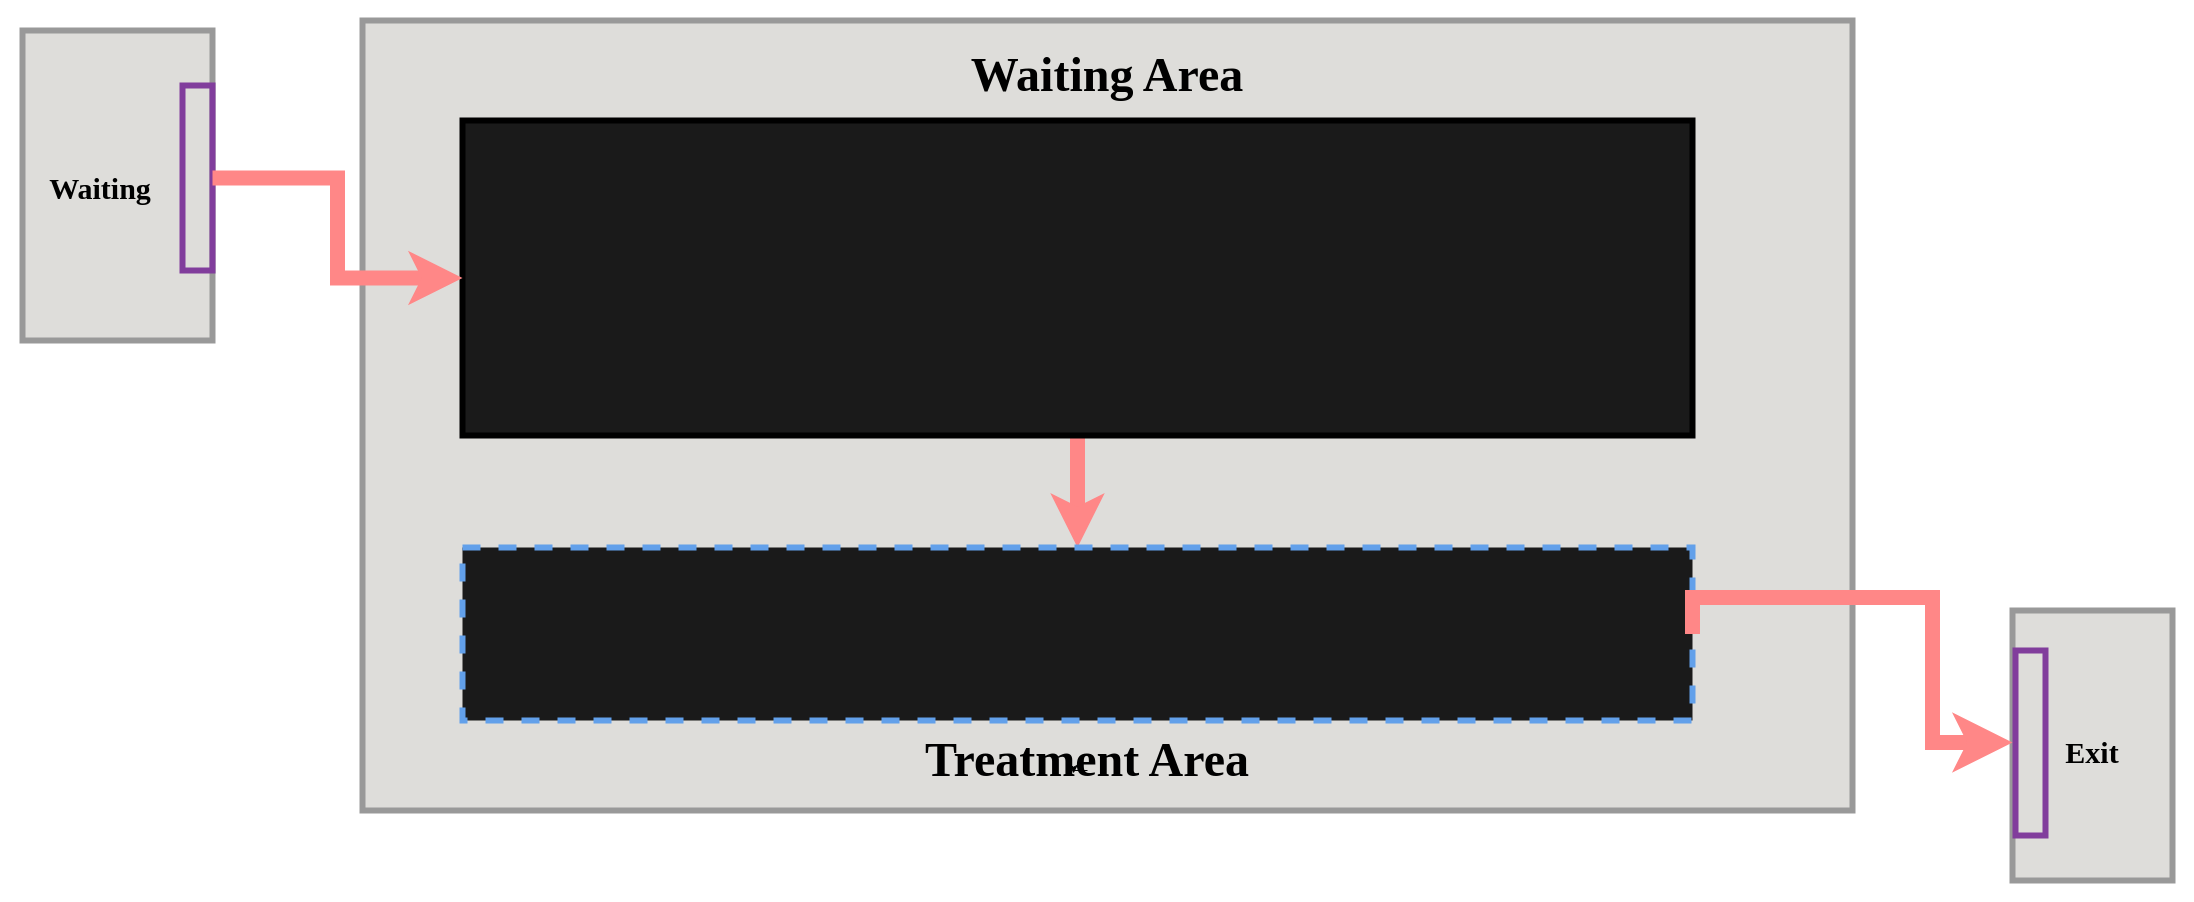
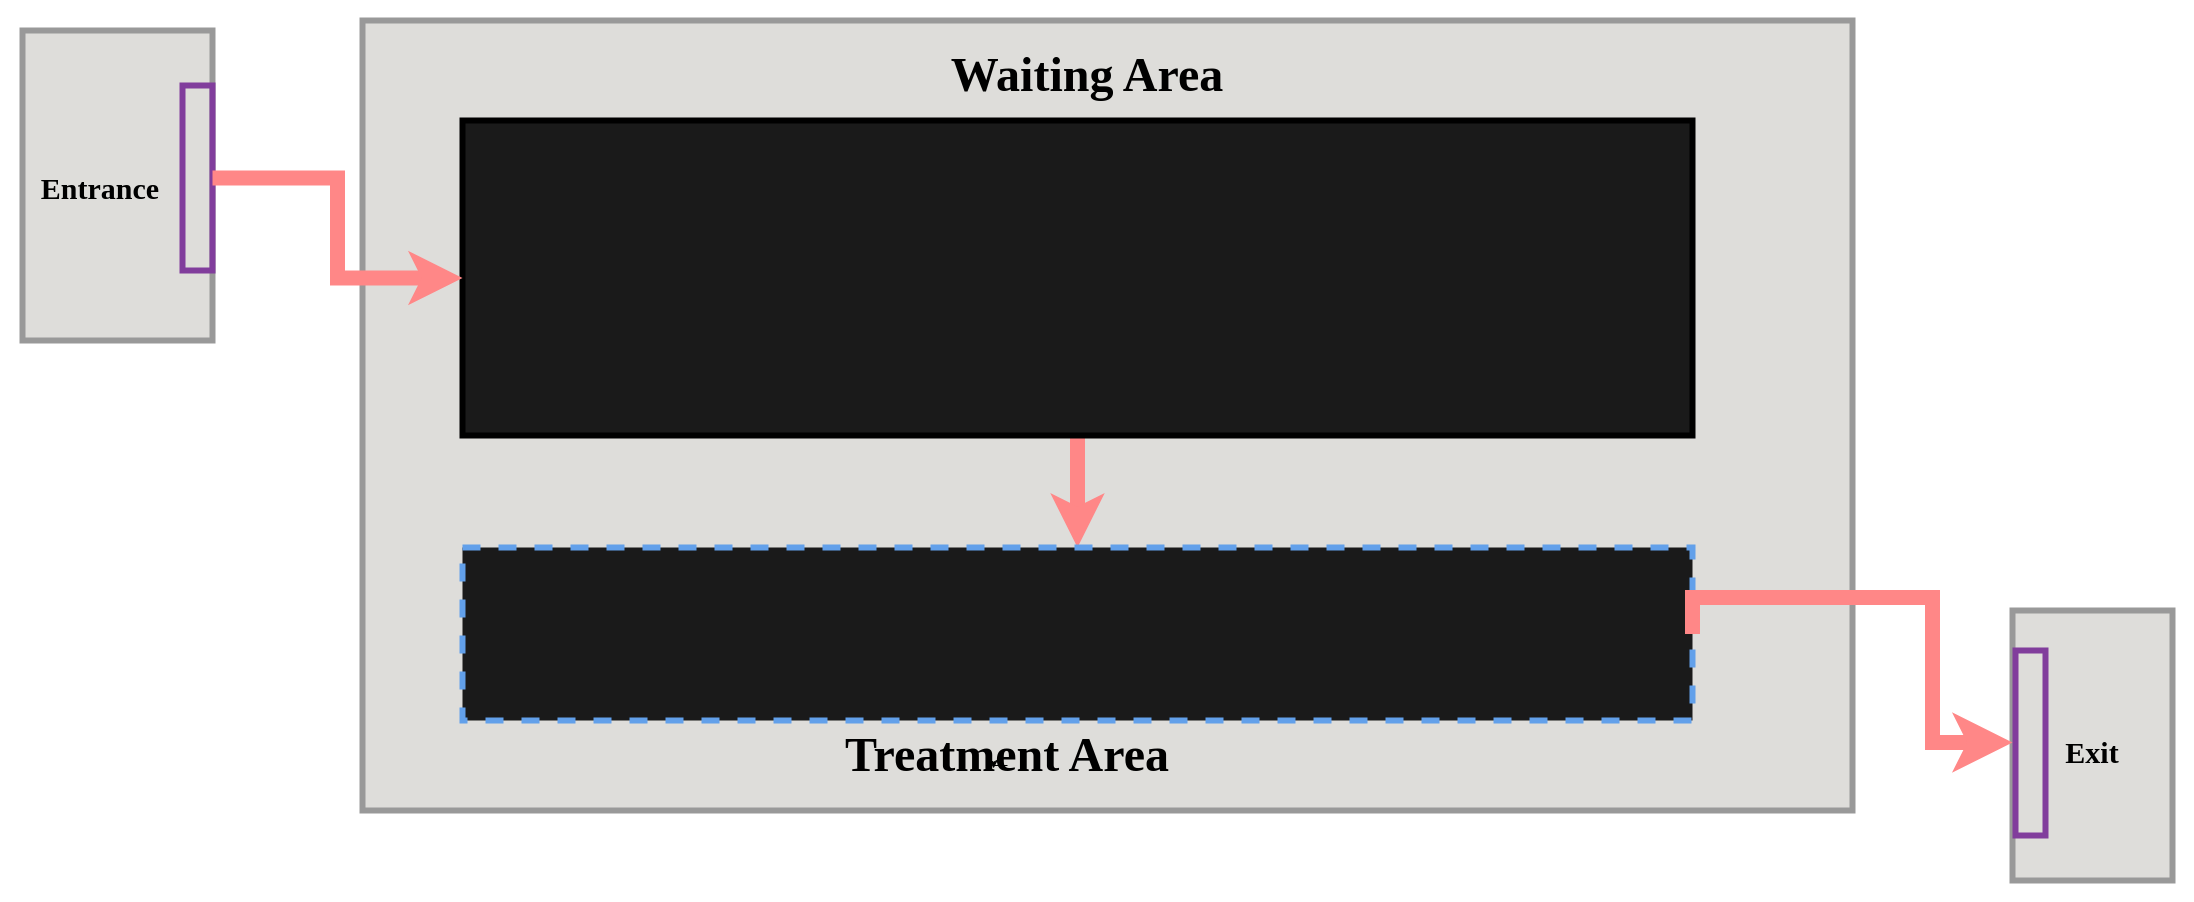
node "Waiting Area": moved (1108, 71) -> (1088, 71)
node "Waiting": label "Waiting" -> "Entrance"
node "Treatment Area": moved (1088, 756) -> (1008, 751)
